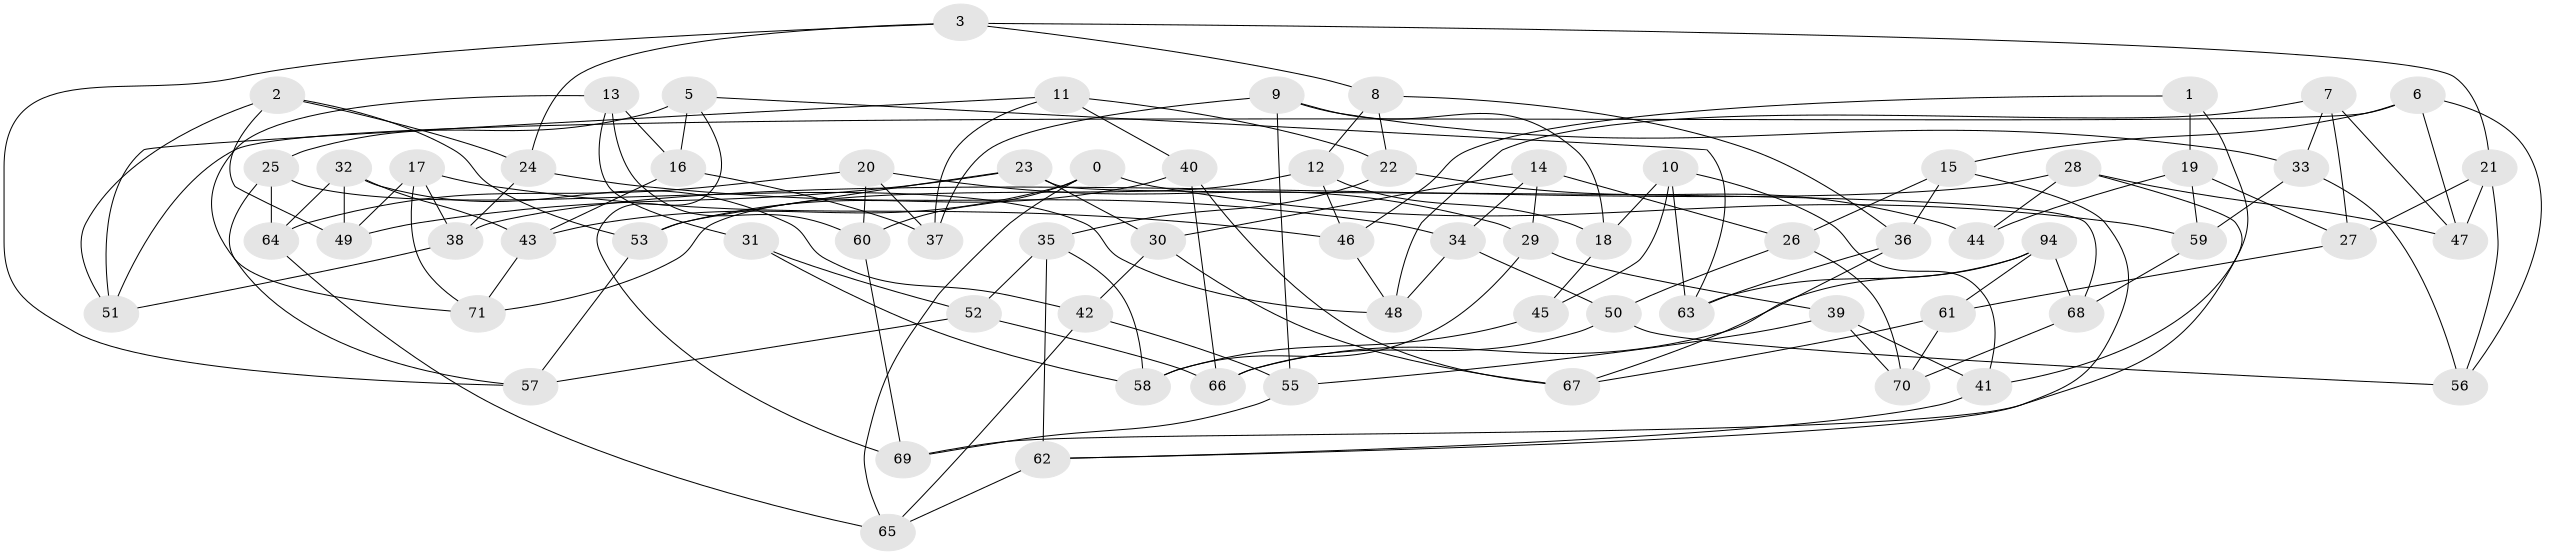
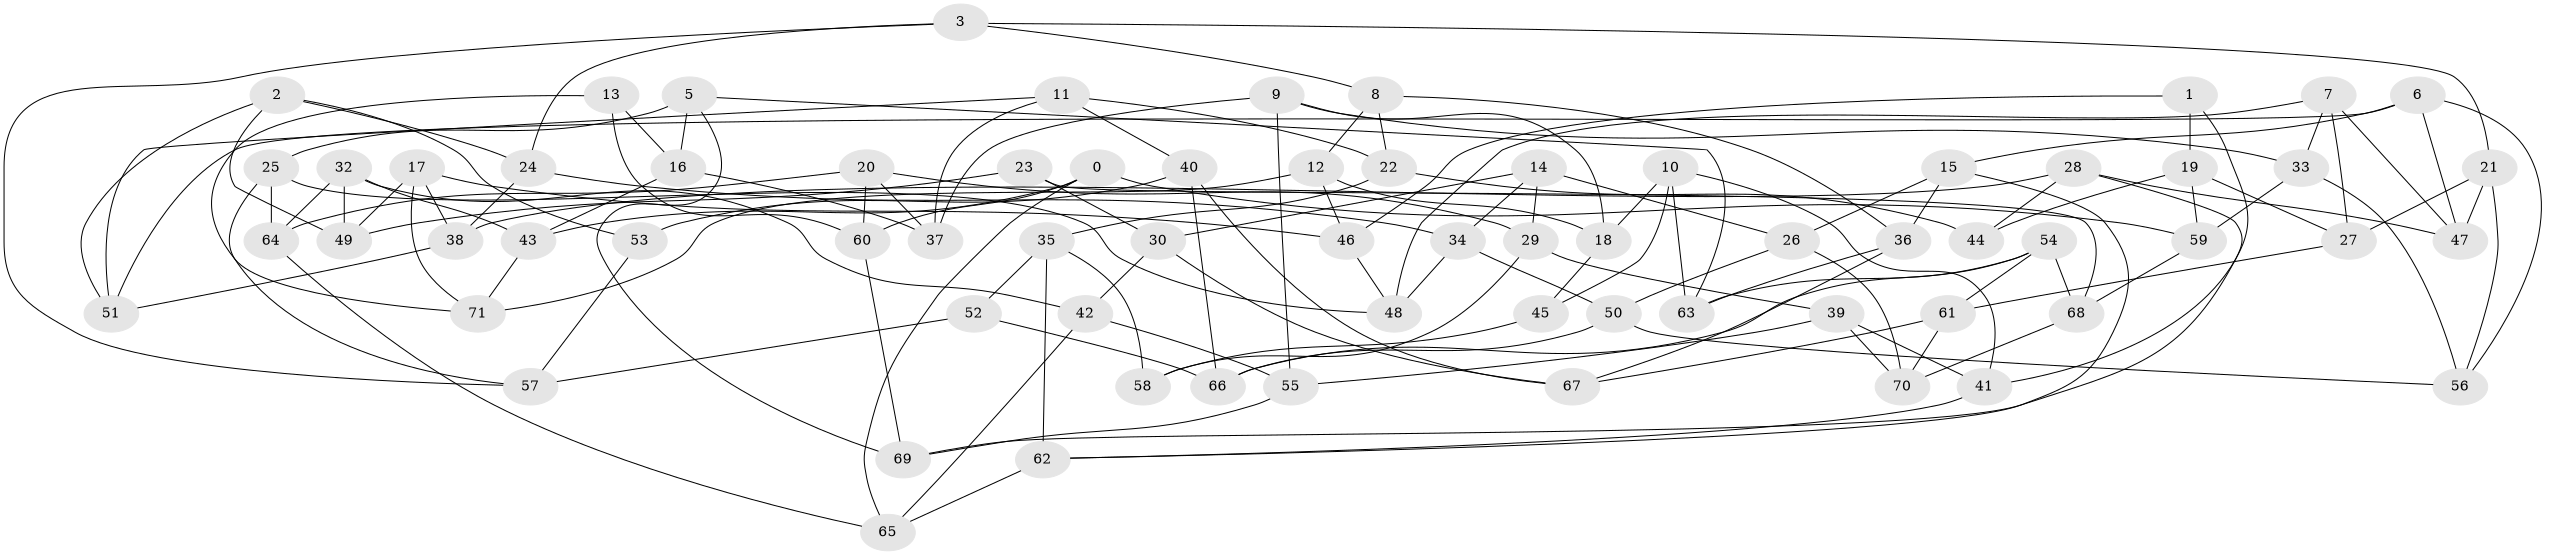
edge "23" -- "53": removed
node "31": removed
node "94": label "94" -> "54"
